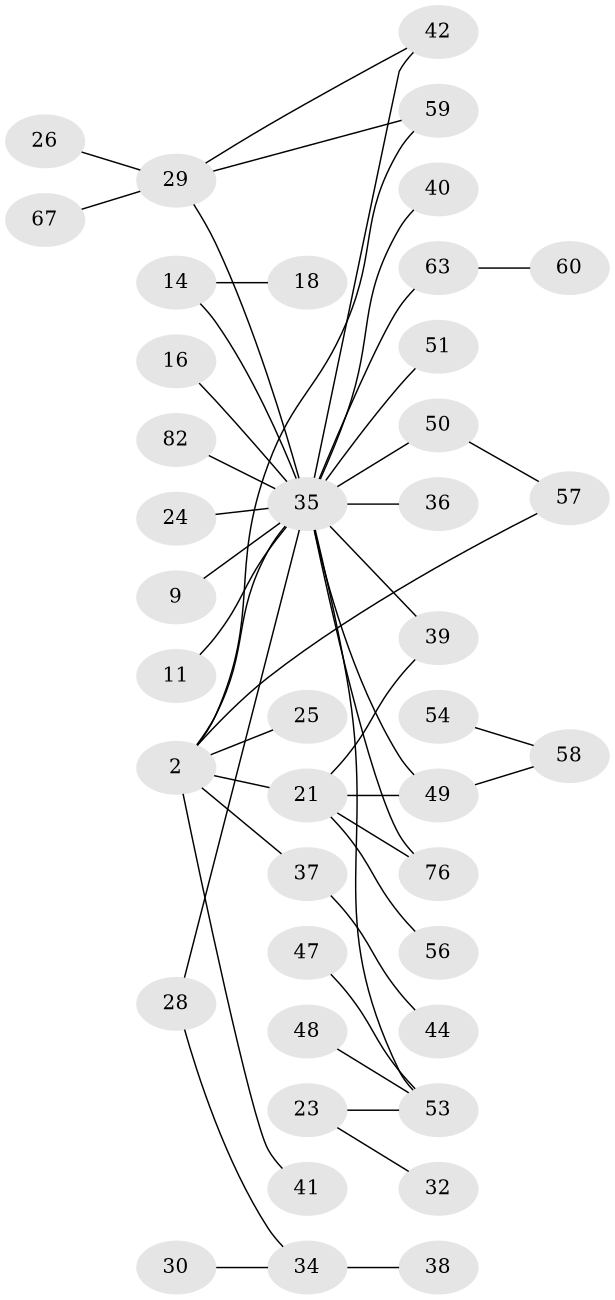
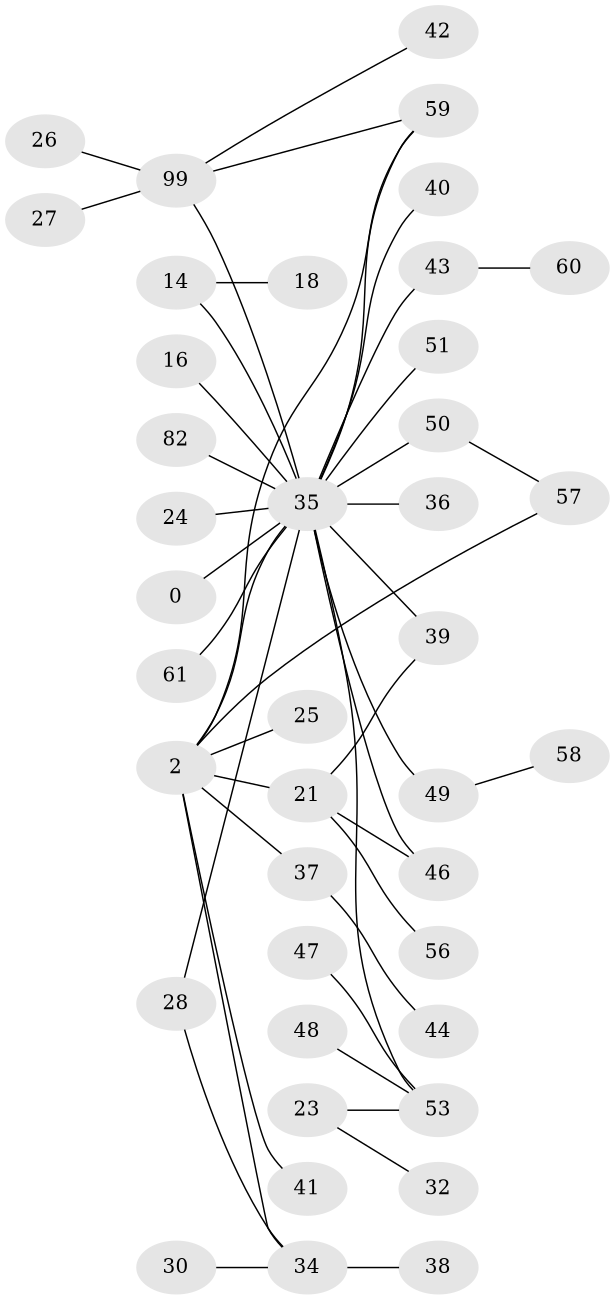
node "29": label "29" -> "99"
node "67": label "67" -> "27"
node "63": label "63" -> "43"
edge "42" -- "35": now "59" -- "35"
node "9": label "9" -> "0"
node "11": label "11" -> "61"
node "54": removed
edge "21" -- "49": removed
node "76": label "76" -> "46"
edge "2" -- "34": added
